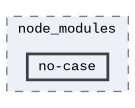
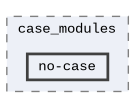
cluster "node_modules": label "node_modules" -> "case_modules"
